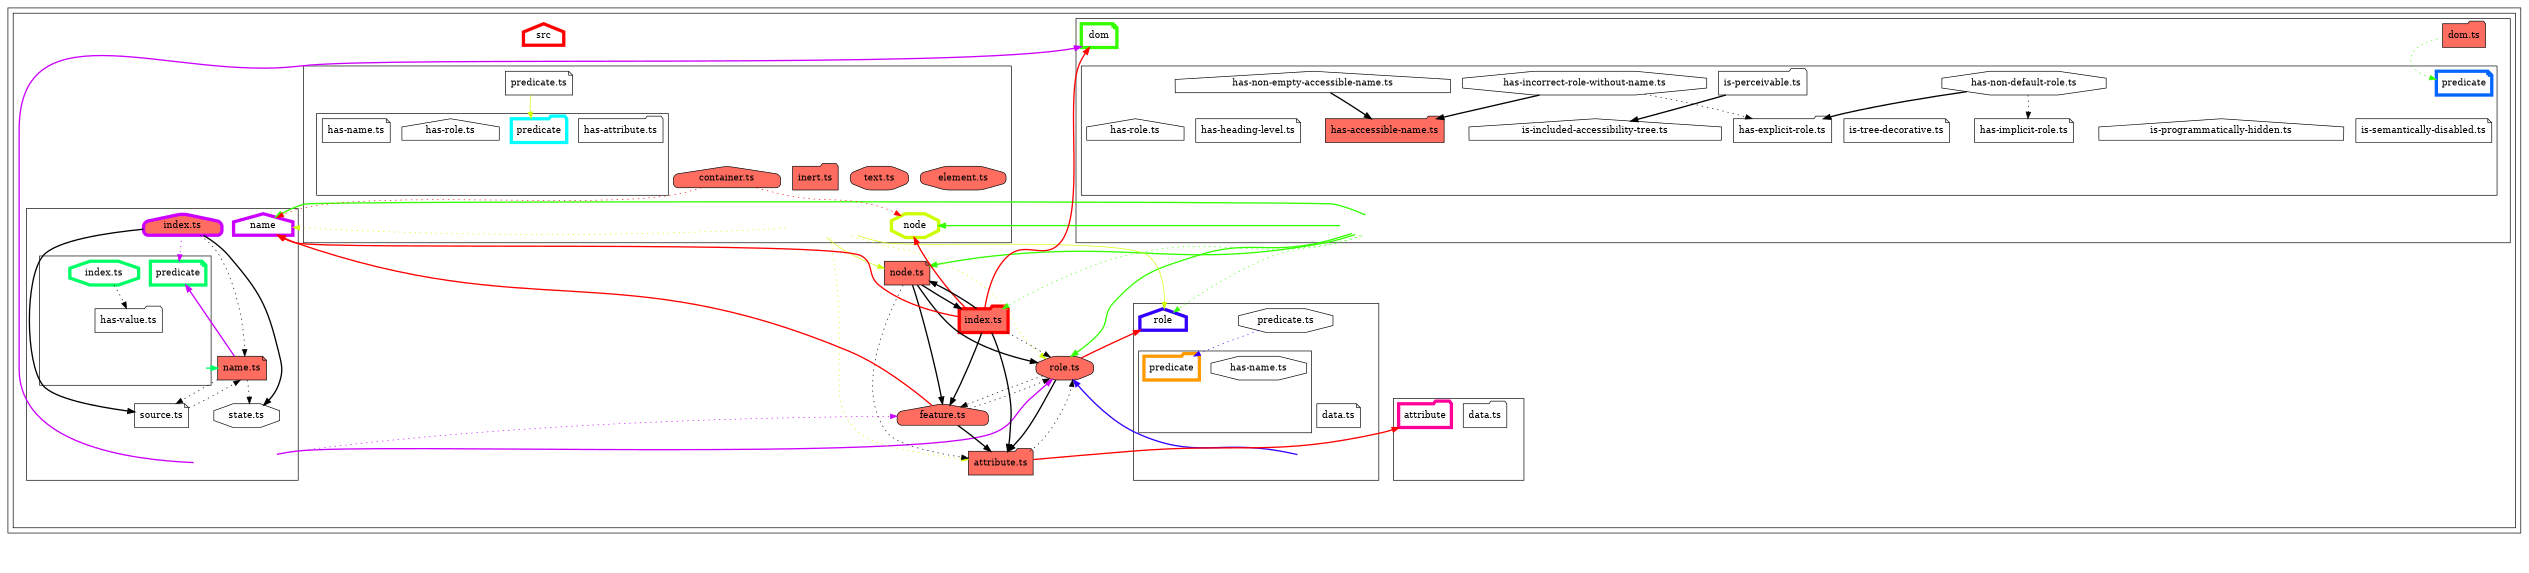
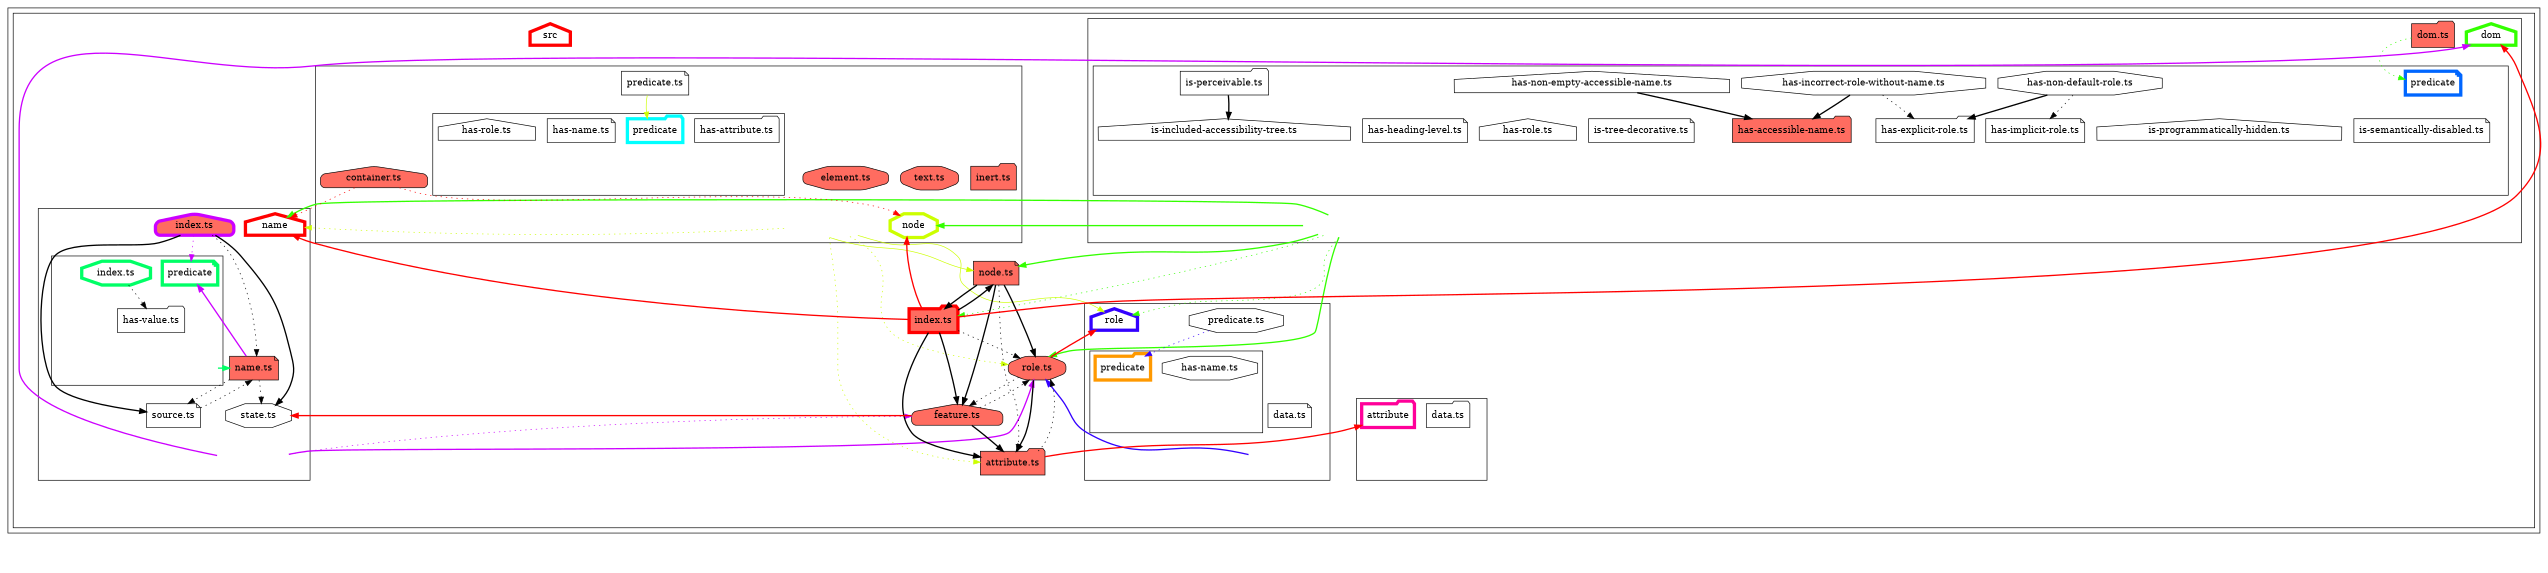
node "dom": shape note -> house
node "name": color #cc00ff -> #ff0000
edge "feature.ts" -> "name": now "feature.ts" -> "state.ts"
